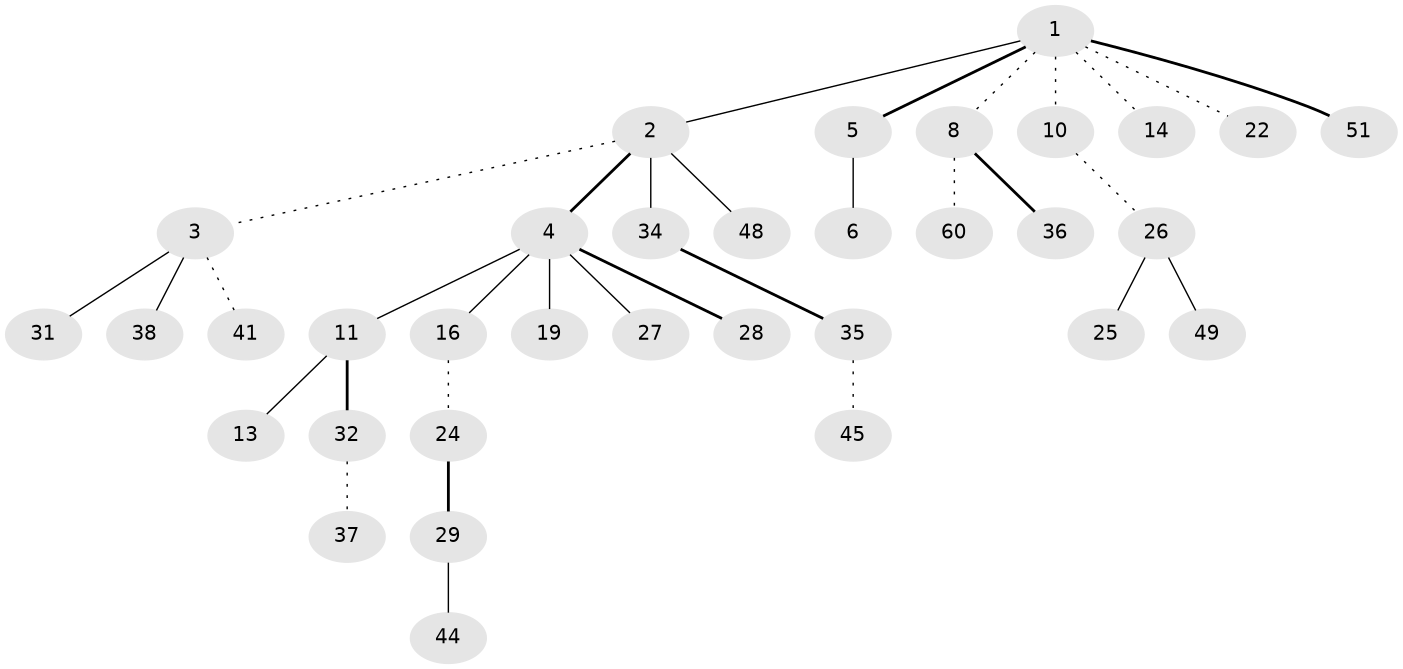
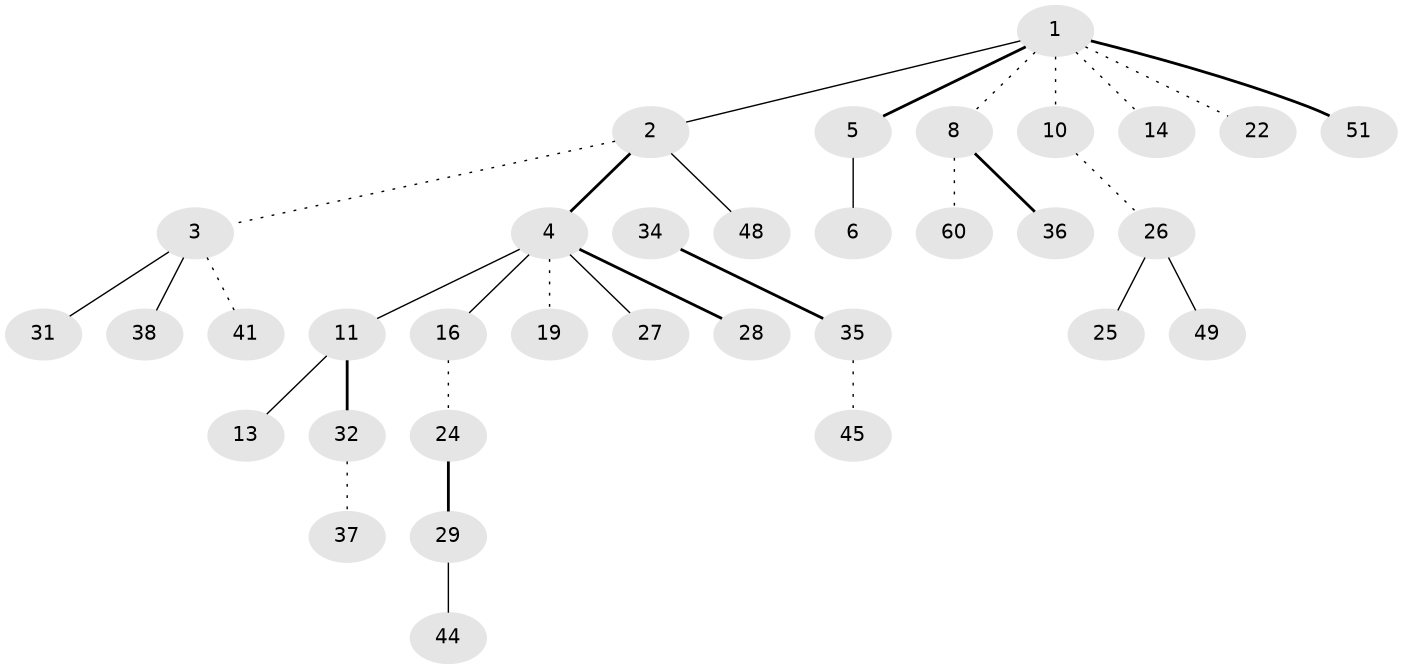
edge "2" -- "34": removed
edge "4" -- "19": style solid -> dotted
